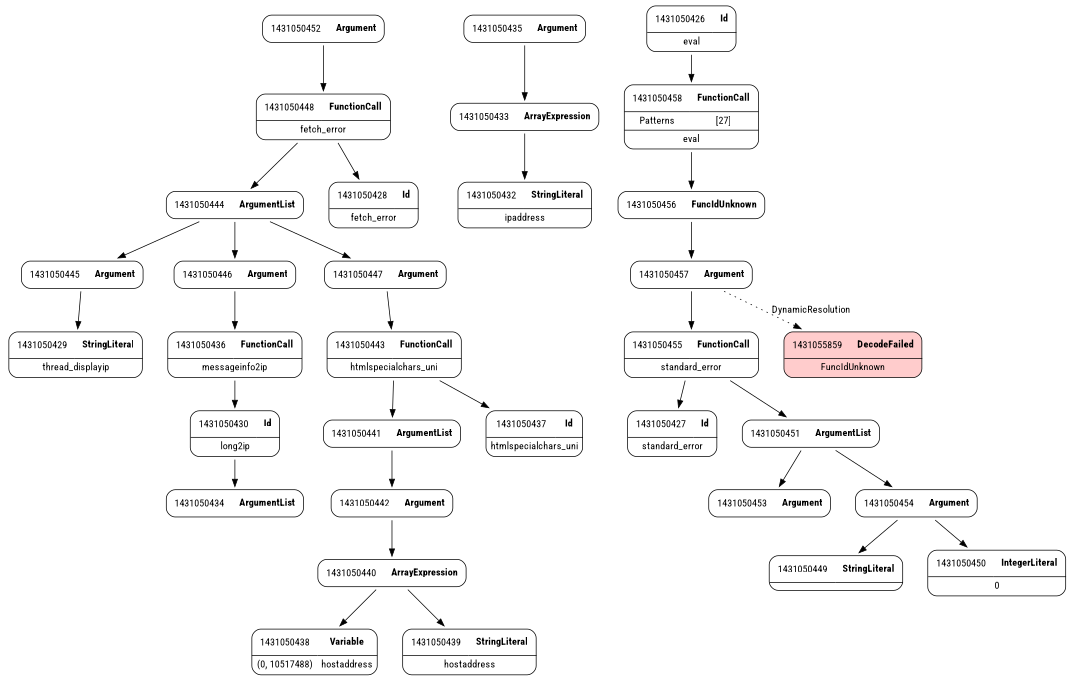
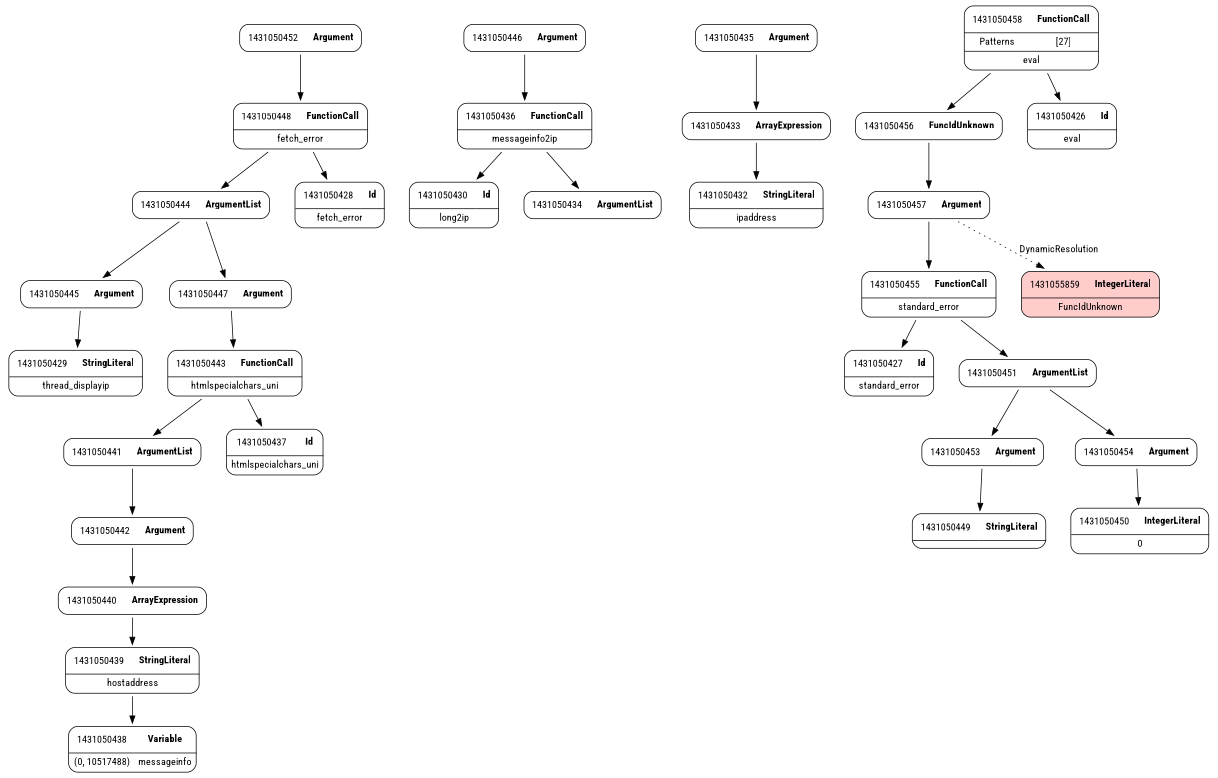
edge "1431050426" -> "1431050458": reversed
edge "1431050444" -> "1431050446": removed
node "1431055859": text "DecodeFailed" -> "IntegerLiteral"
edge "1431050430" -> "1431050434": now "1431050436" -> "1431050434"
edge "1431050454" -> "1431050449": now "1431050453" -> "1431050449"
edge "1431050440" -> "1431050438": now "1431050439" -> "1431050438"
node "1431050438": text "hostaddress" -> "messageinfo"
